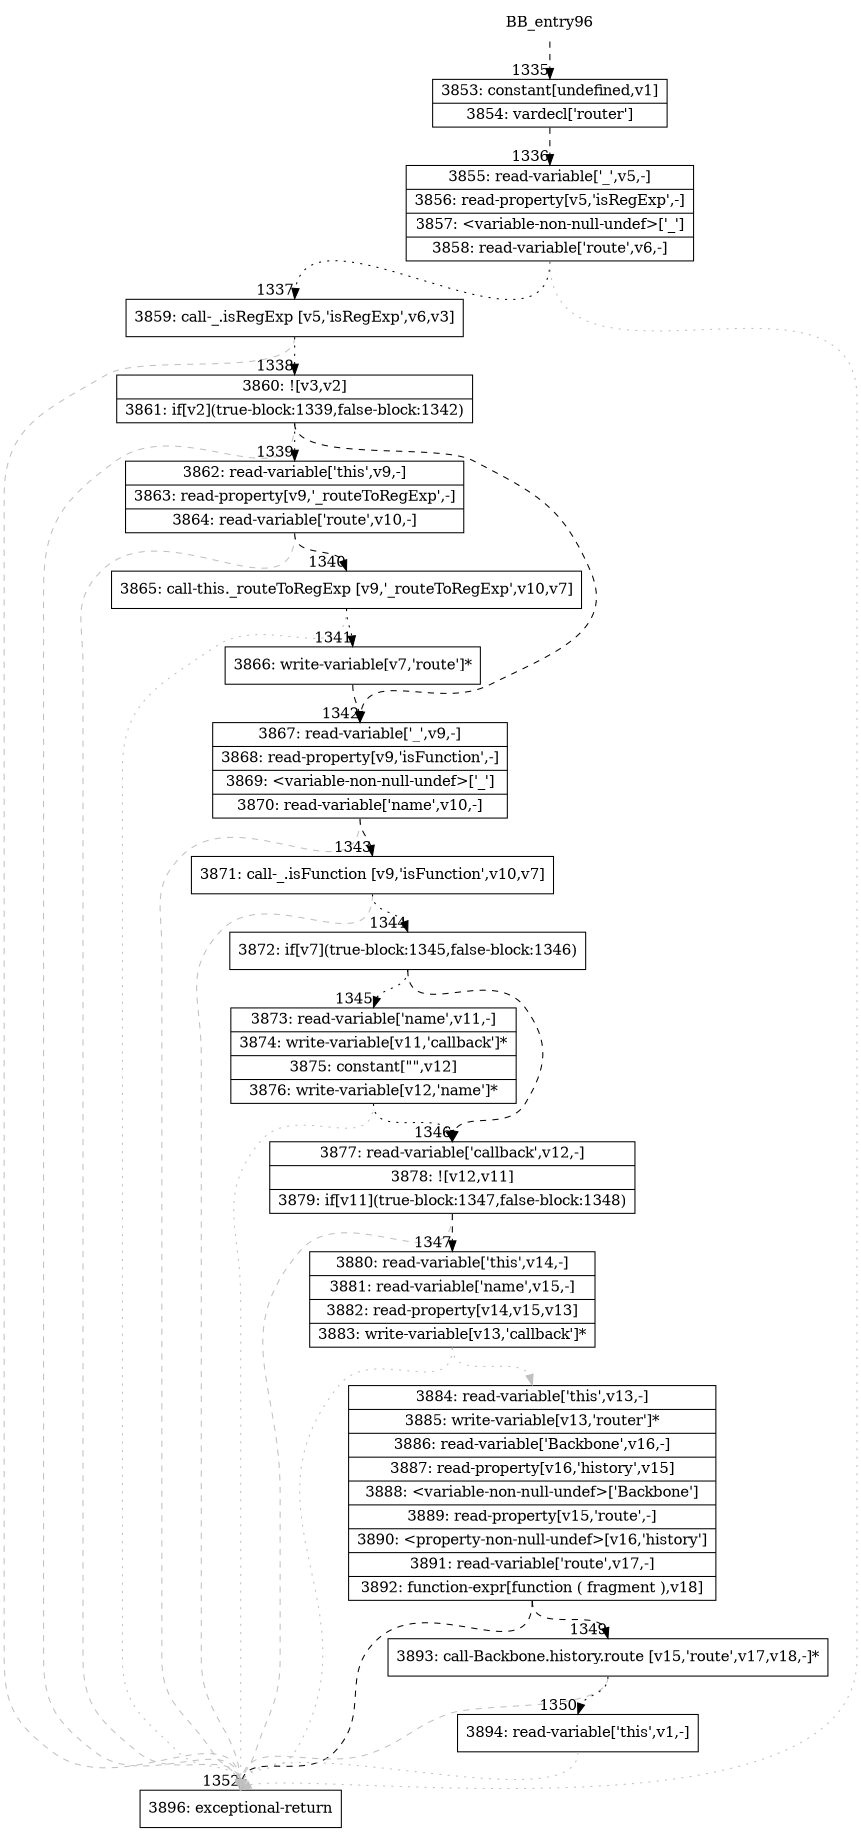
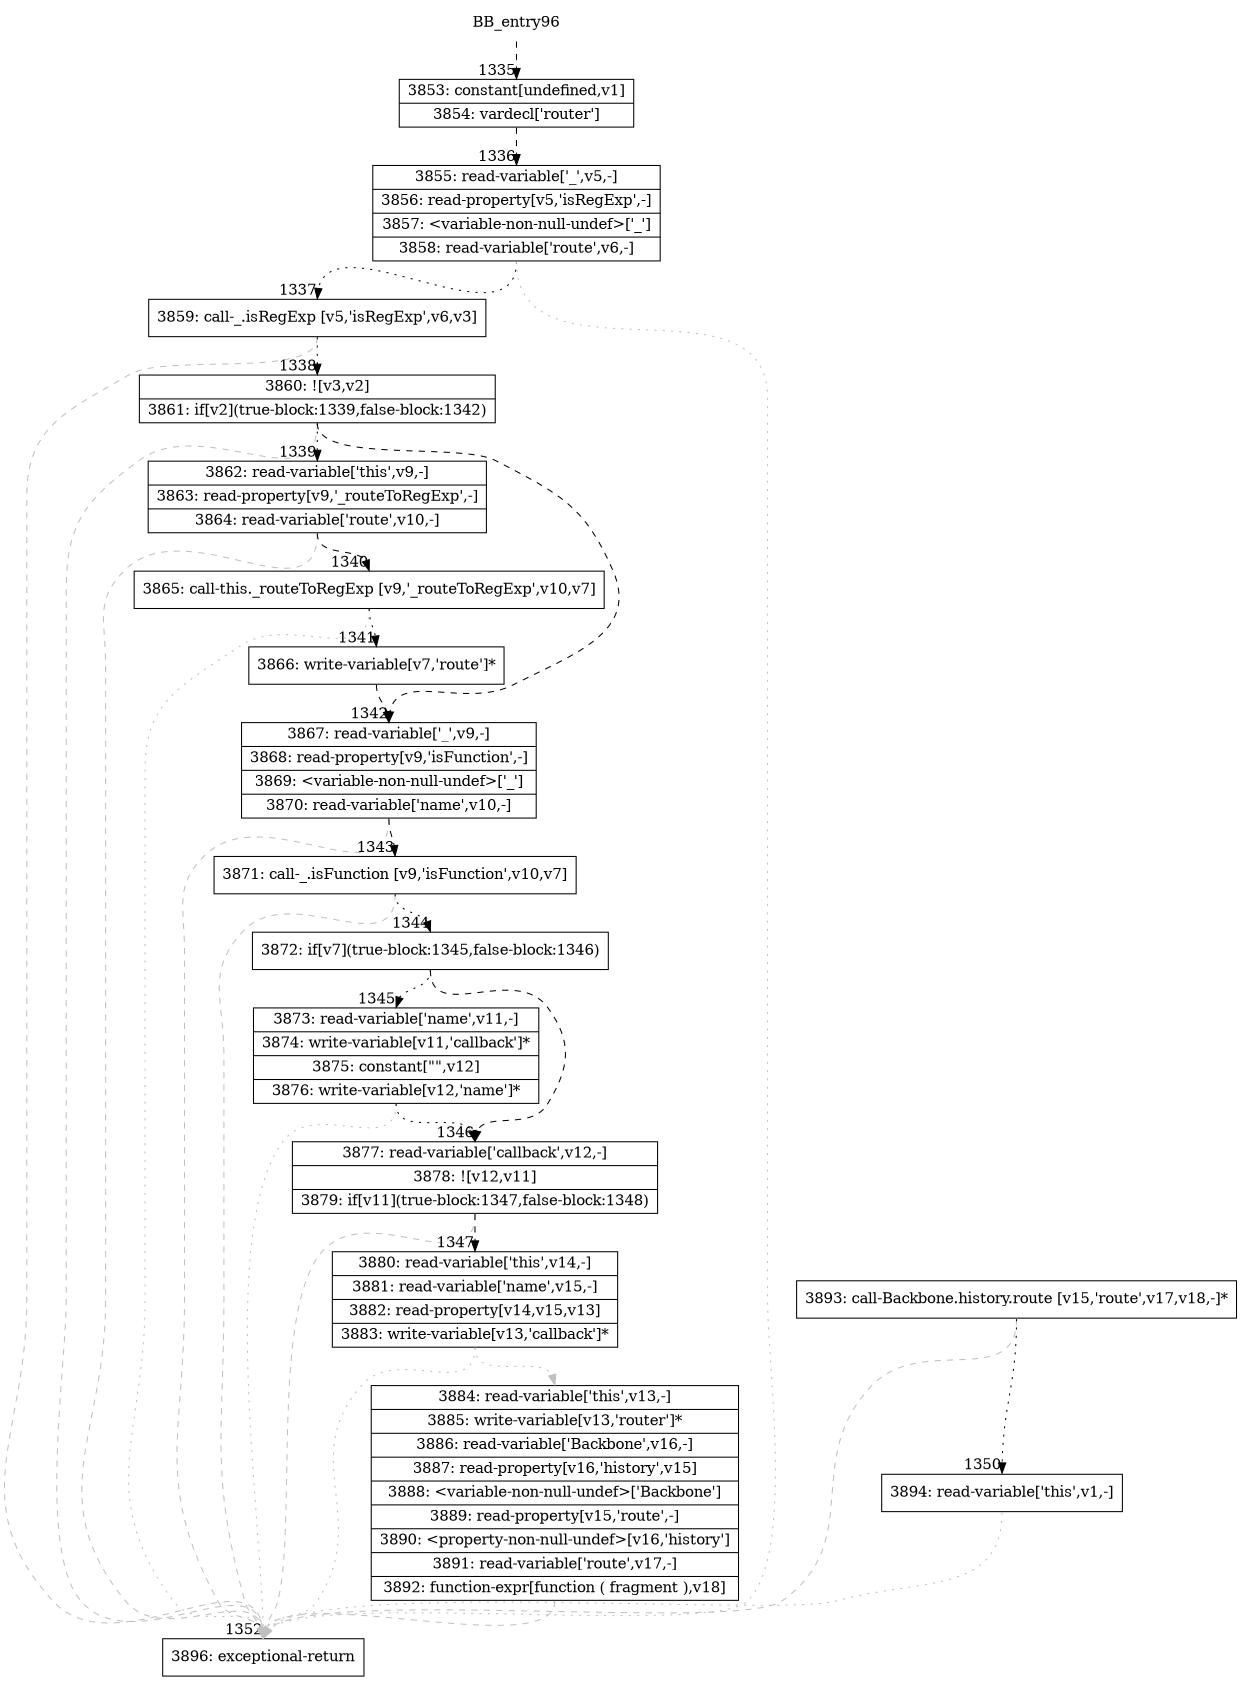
edge "3884: read-variable['this',v13,-]" -> "3893: call-Backbone.history.route [v15,'route',v17,v18,-]*": removed
edge "3884: read-variable['this',v13,-]" -> "3896: exceptional-return": color black -> gray
